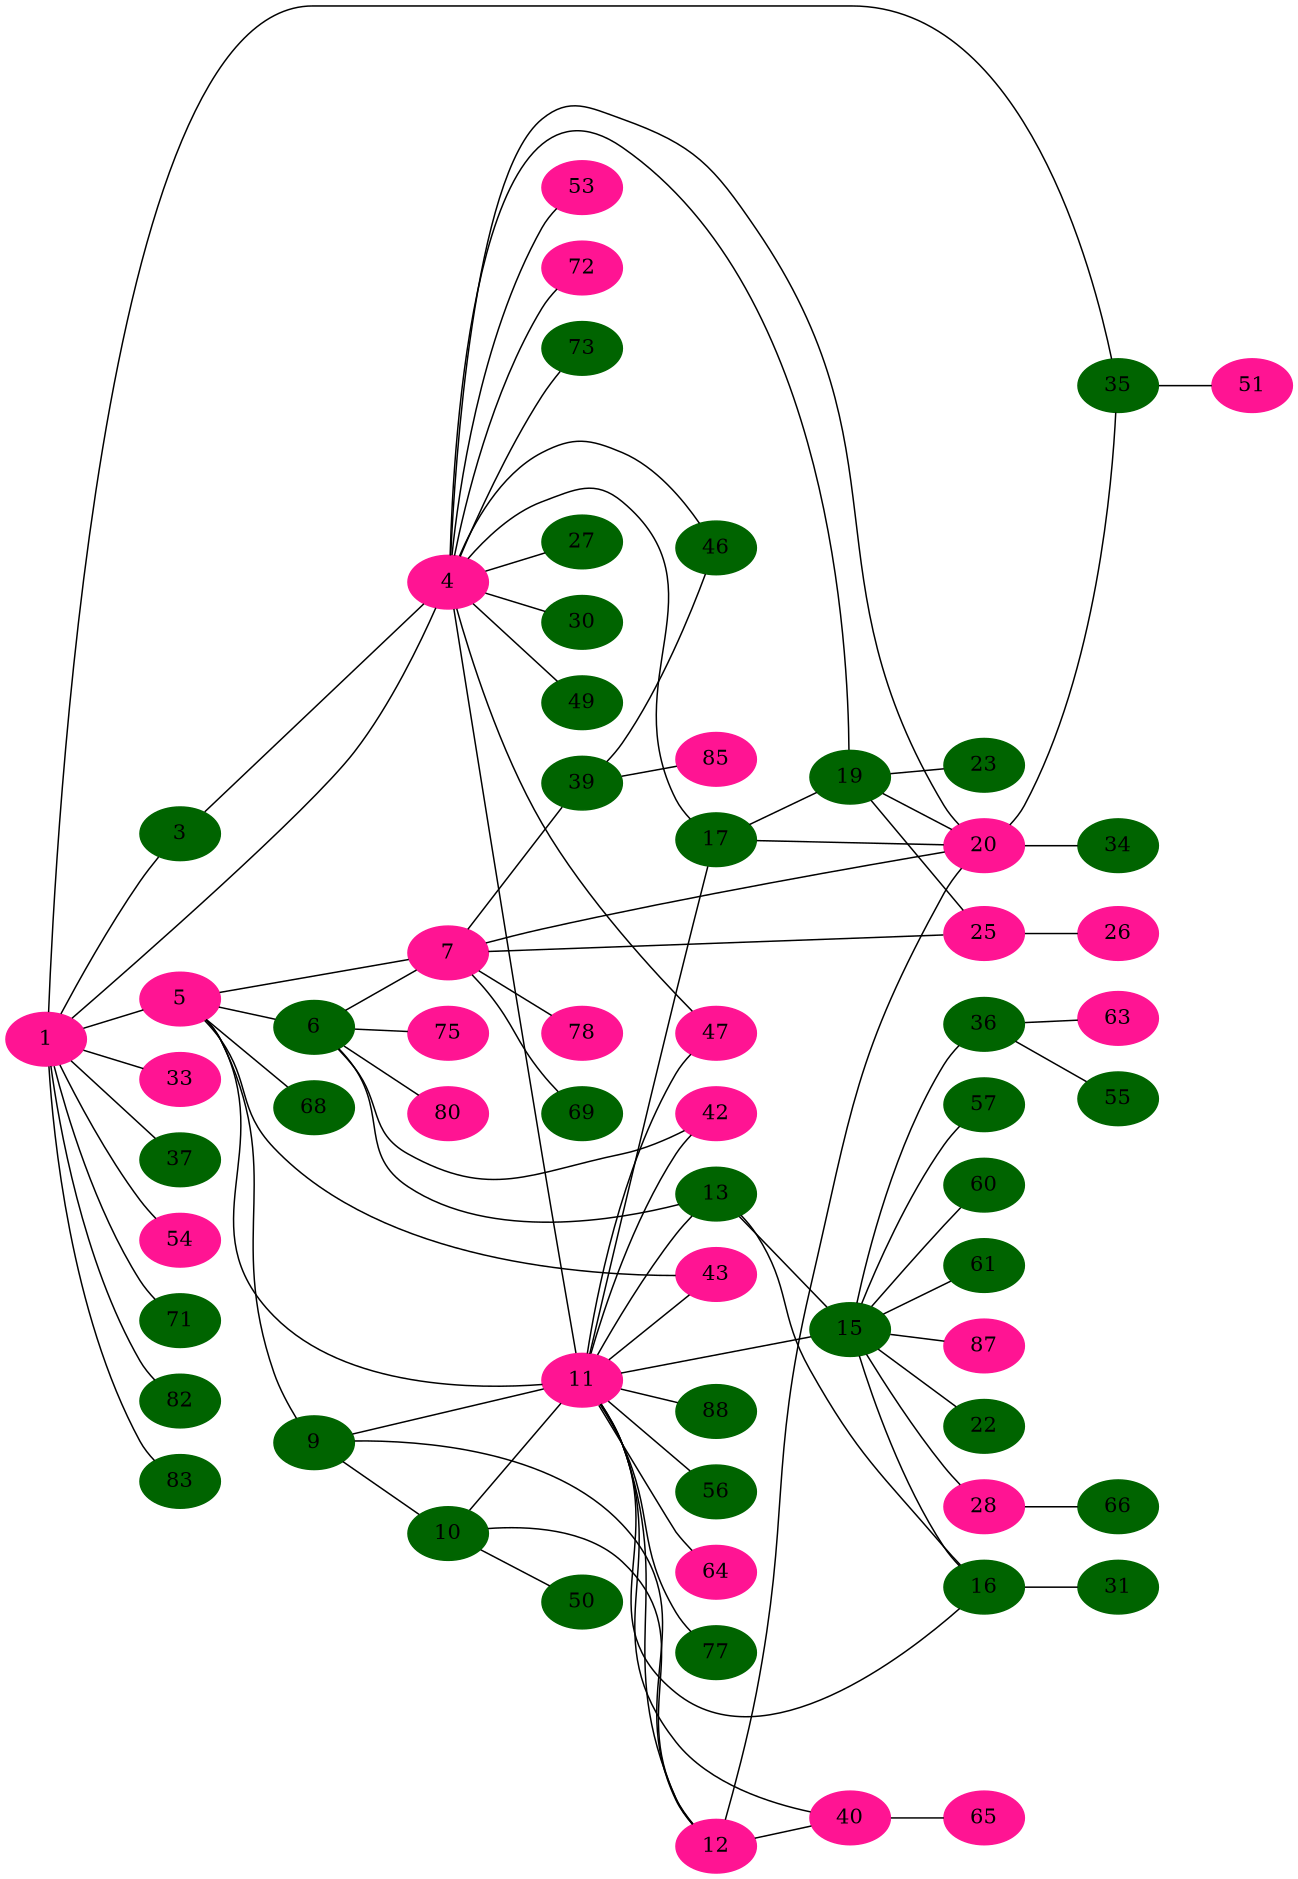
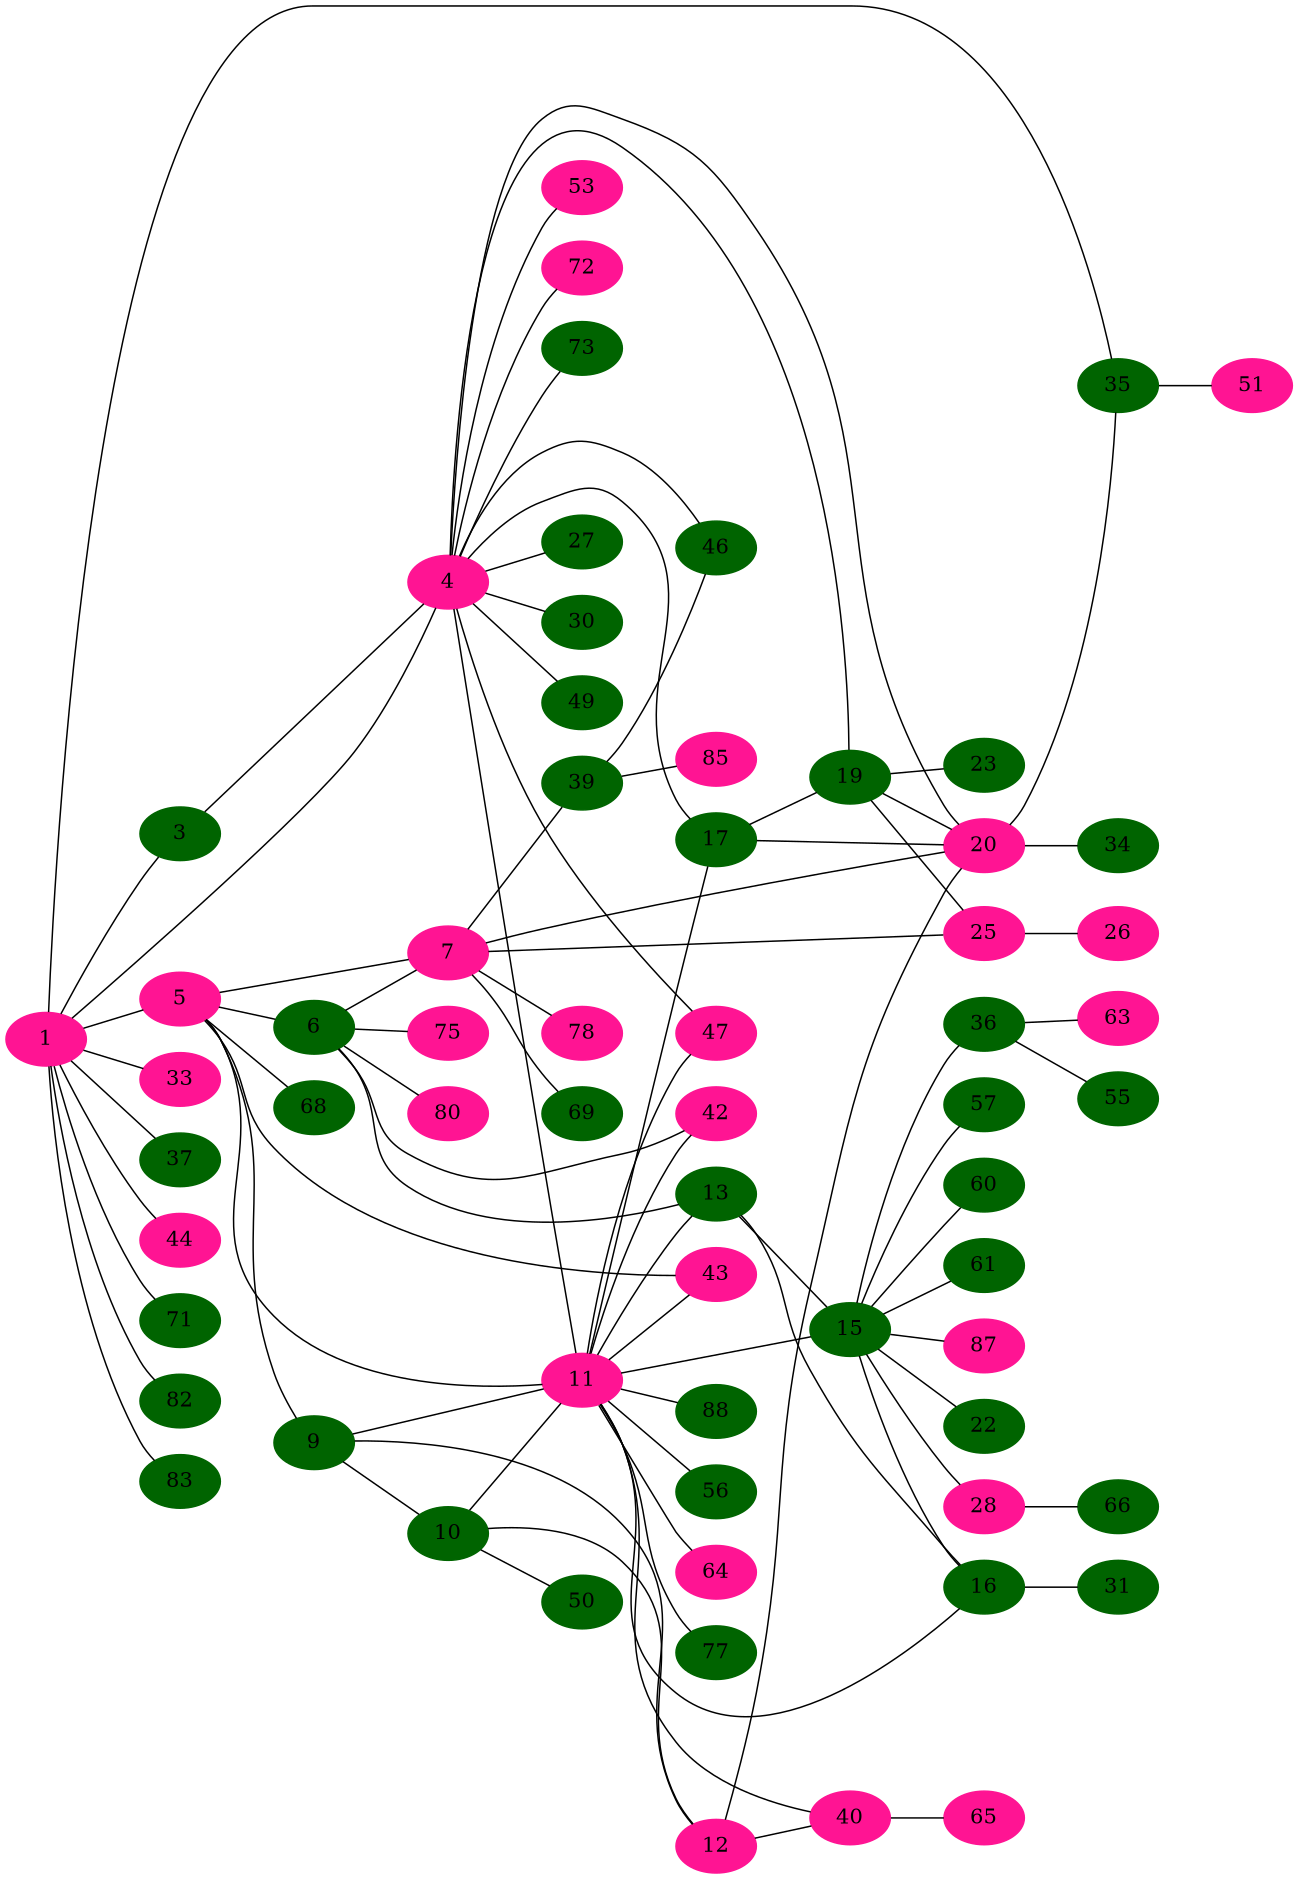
node "54": label "54" -> "44"
edge "11" -- "12": removed
